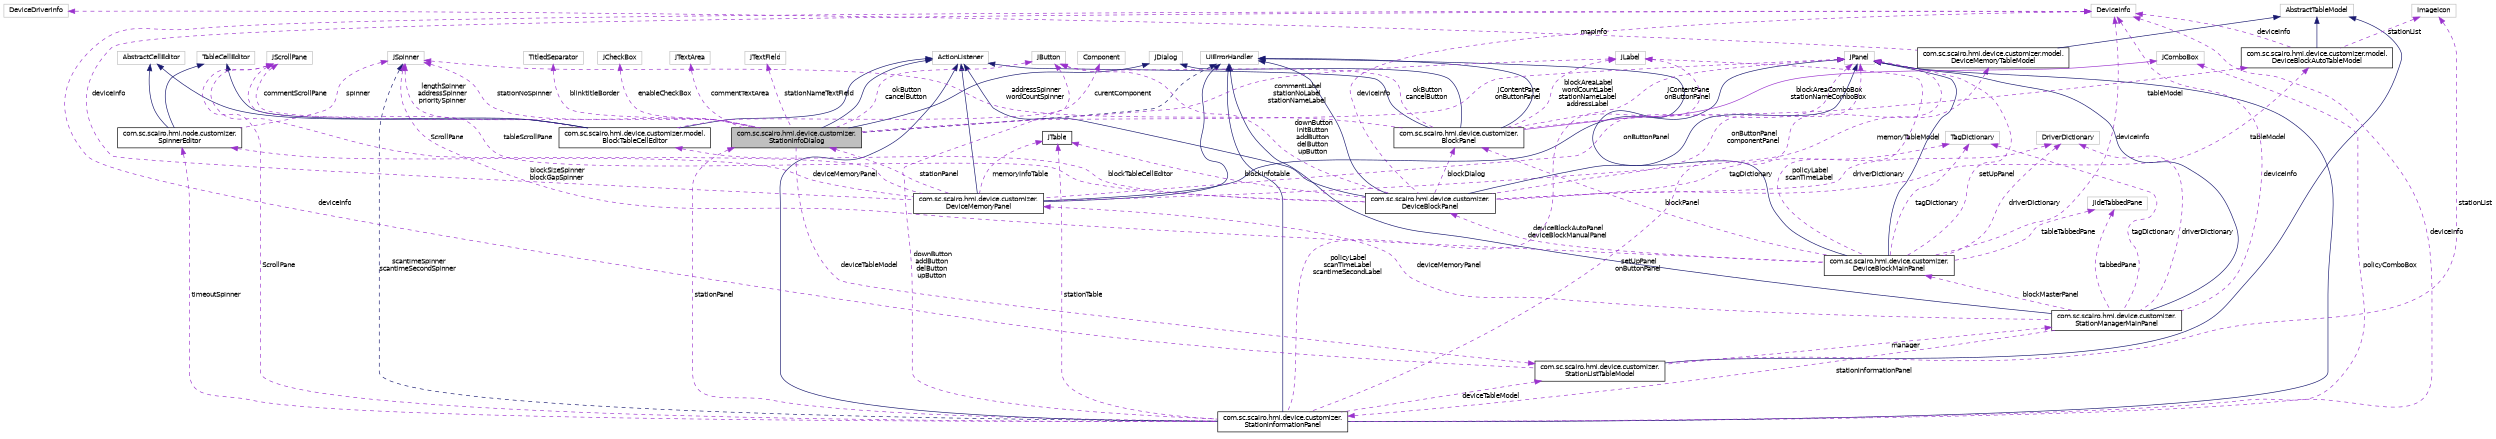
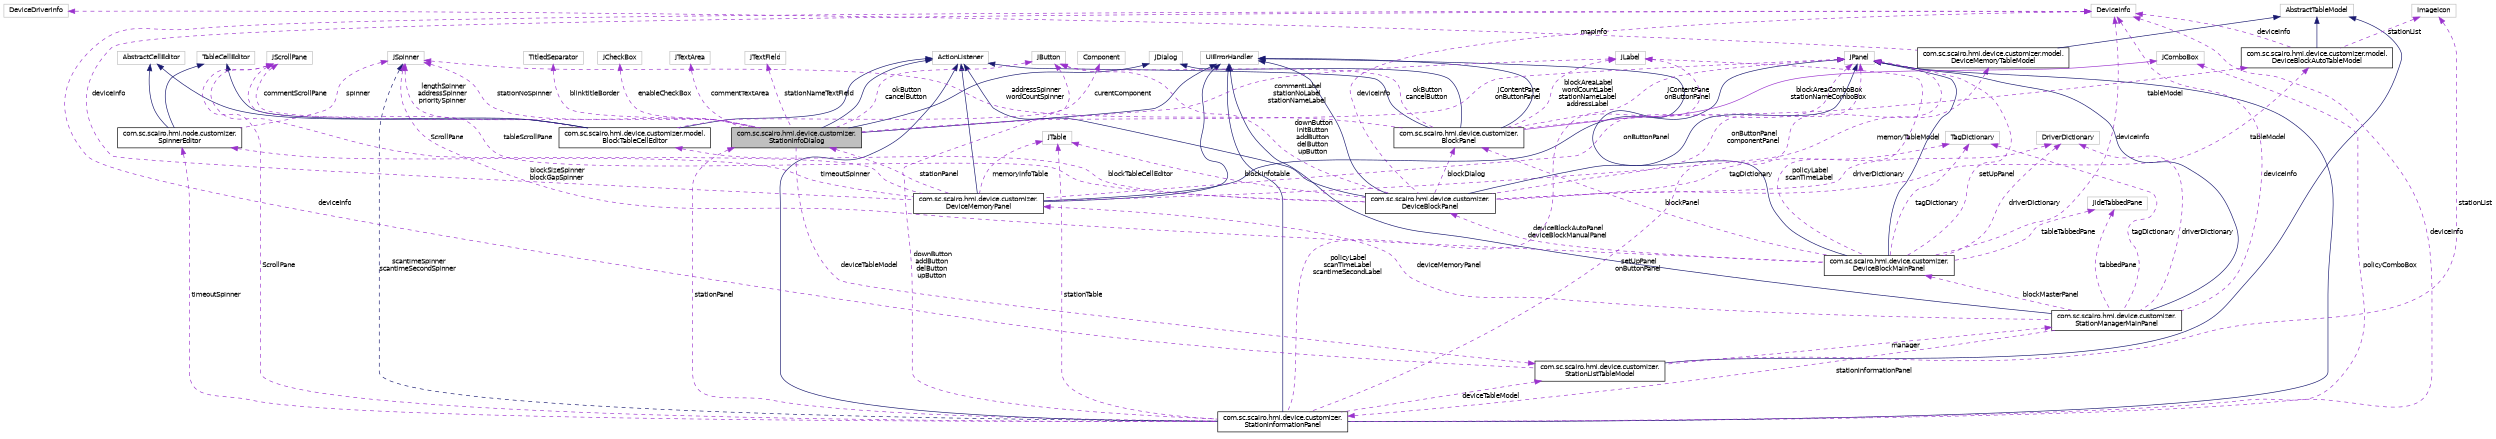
edge "com.sc.scairo.hmi.device.customizer. StationInfoDialog" -> "UIErrorHandler": style dashed -> solid
node "JTable": color black -> grey75
edge "com.sc.scairo.hmi.device.customizer. DeviceMemoryPanel" -> "com.sc.scairo.hmi.node.customizer. SpinnerEditor": label " deviceMemoryPanel" -> " timeoutSpinner"
